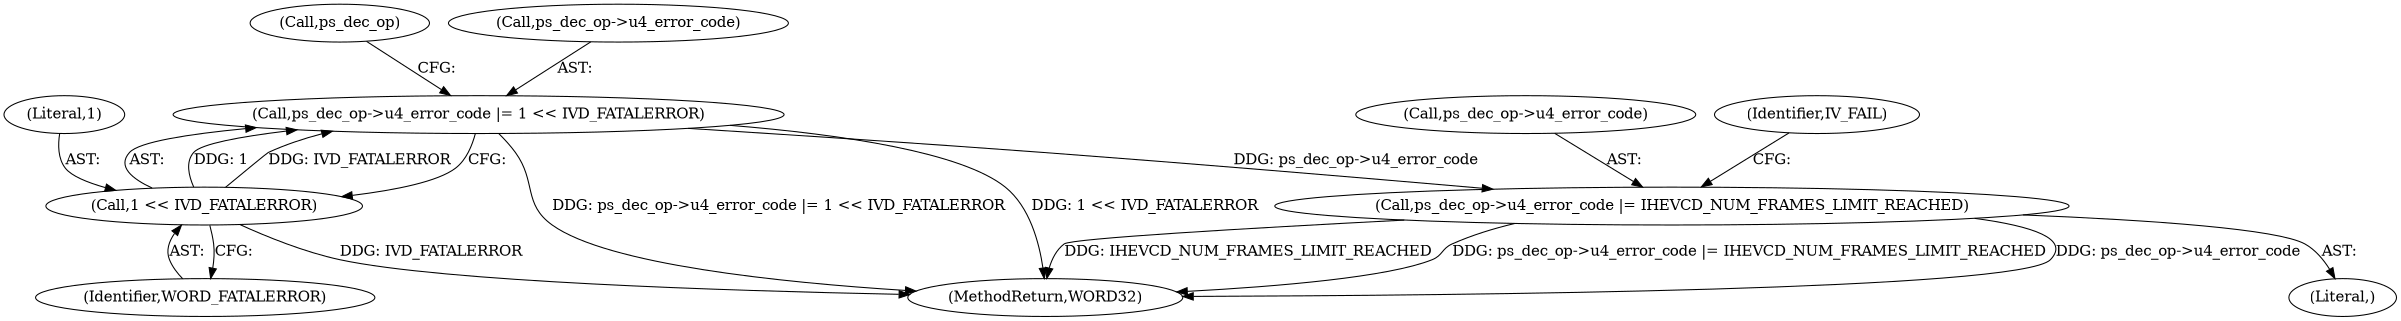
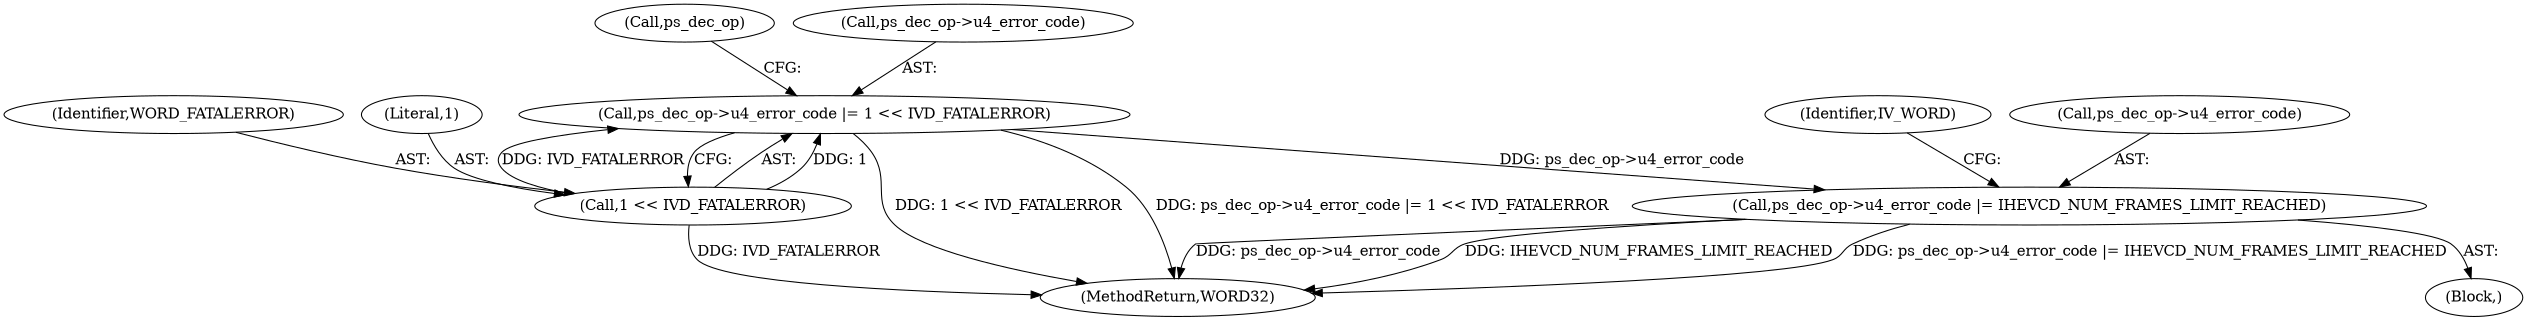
node "(Identifier,IV_FAIL)": label "(Identifier,IV_FAIL)" -> "(Identifier,IV_WORD)"
edge "(Call,1 << IVD_FATALERROR)" -> "(Identifier,WORD_FATALERROR)": removed, label "CFG:"
node "(Literal,)": label "(Literal,)" -> "(Block,)"
